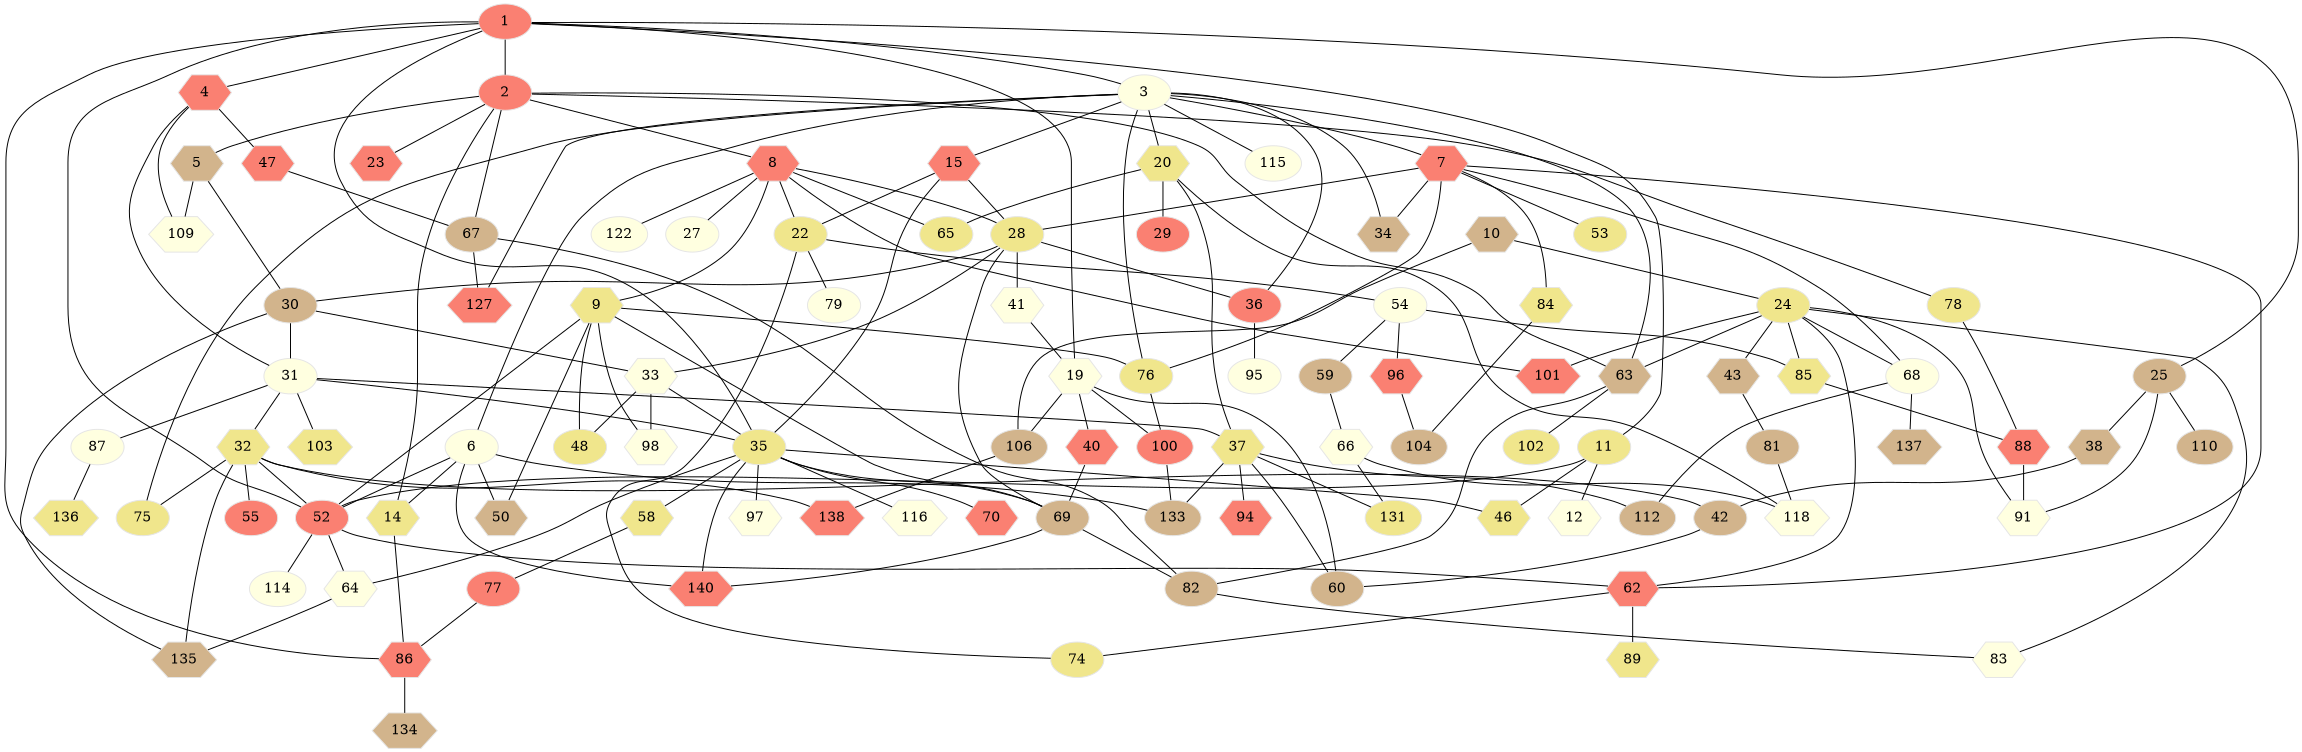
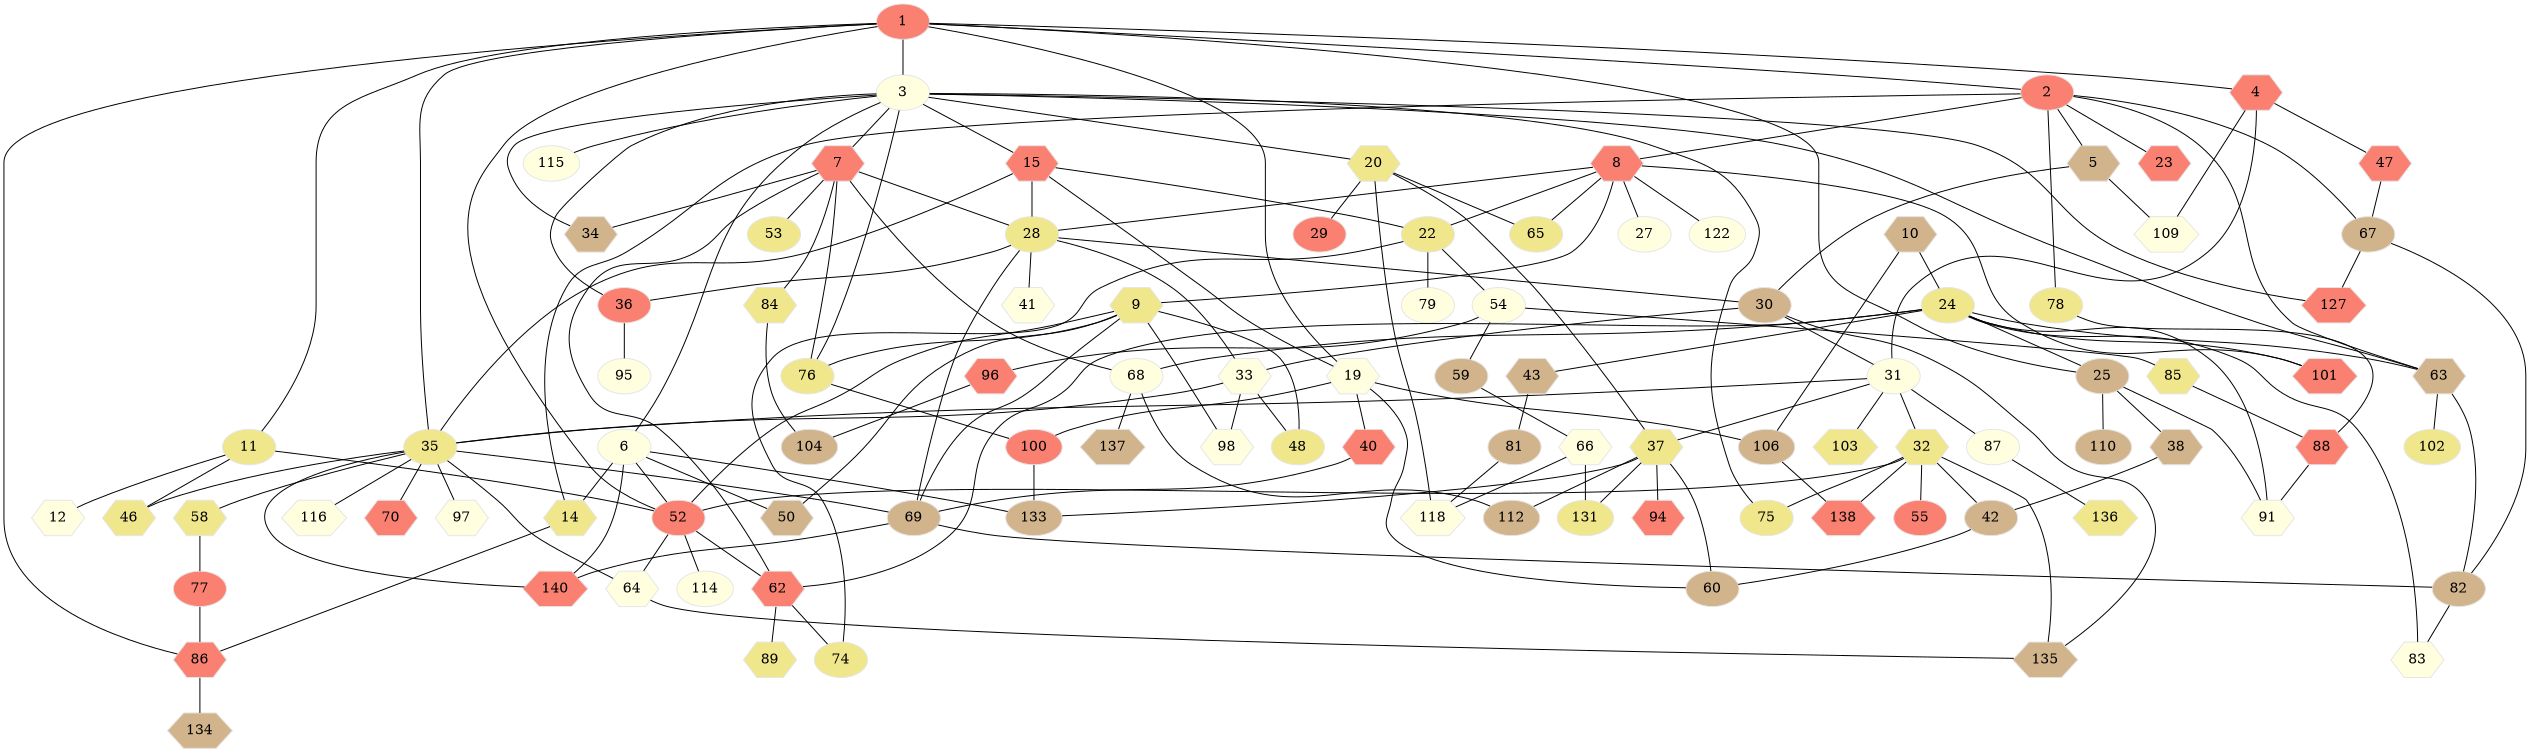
edge "41" -- "19": now "15" -- "19"
edge "24" -- "85": now "24" -- "25"
